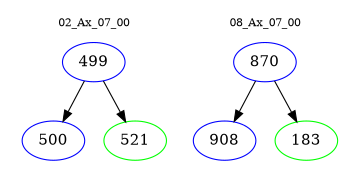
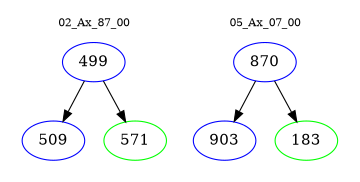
cluster "02_Ax_07_00": label "02_Ax_07_00" -> "02_Ax_87_00"
cluster "08_Ax_07_00": label "08_Ax_07_00" -> "05_Ax_07_00"
node "500": label "500" -> "509"
node "521": label "521" -> "571"
node "908": label "908" -> "903"
